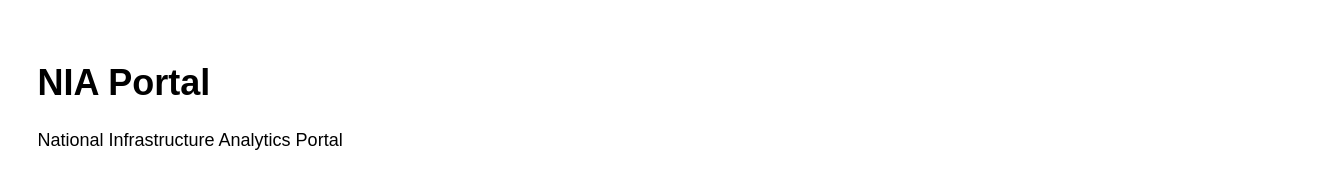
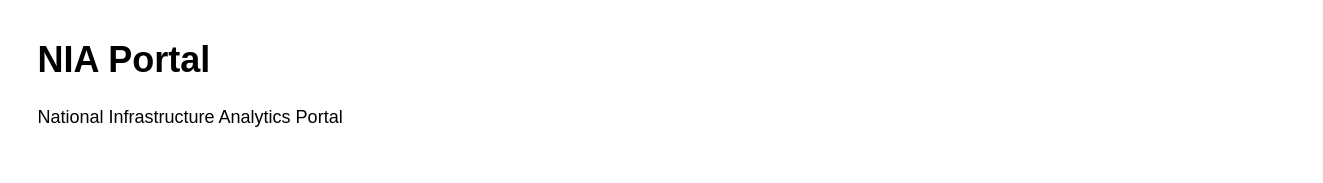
node "NIA PortalNational Infrastructure Analytics Portal": moved (661, 113) -> (661, 91)
